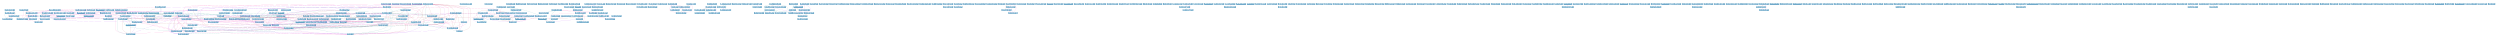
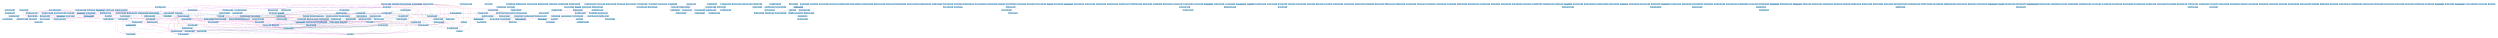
node "Isaphi M. Jardim Alvarez [1]": removed
